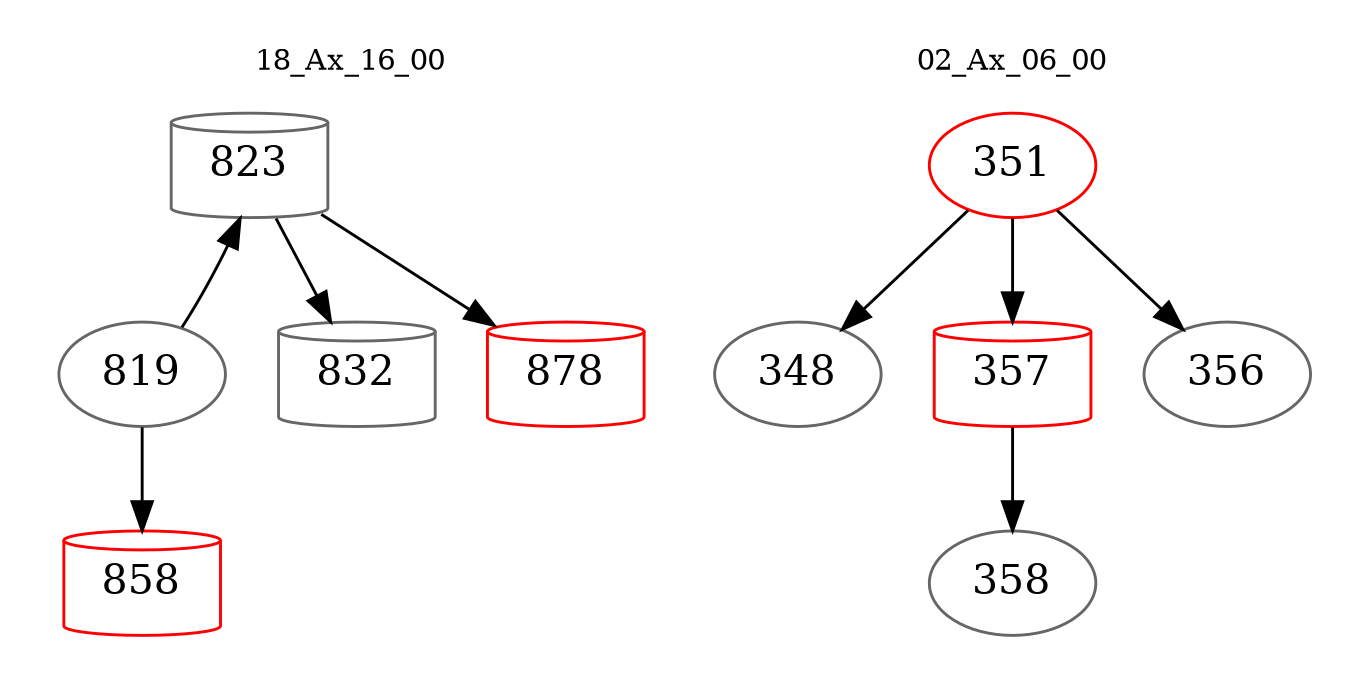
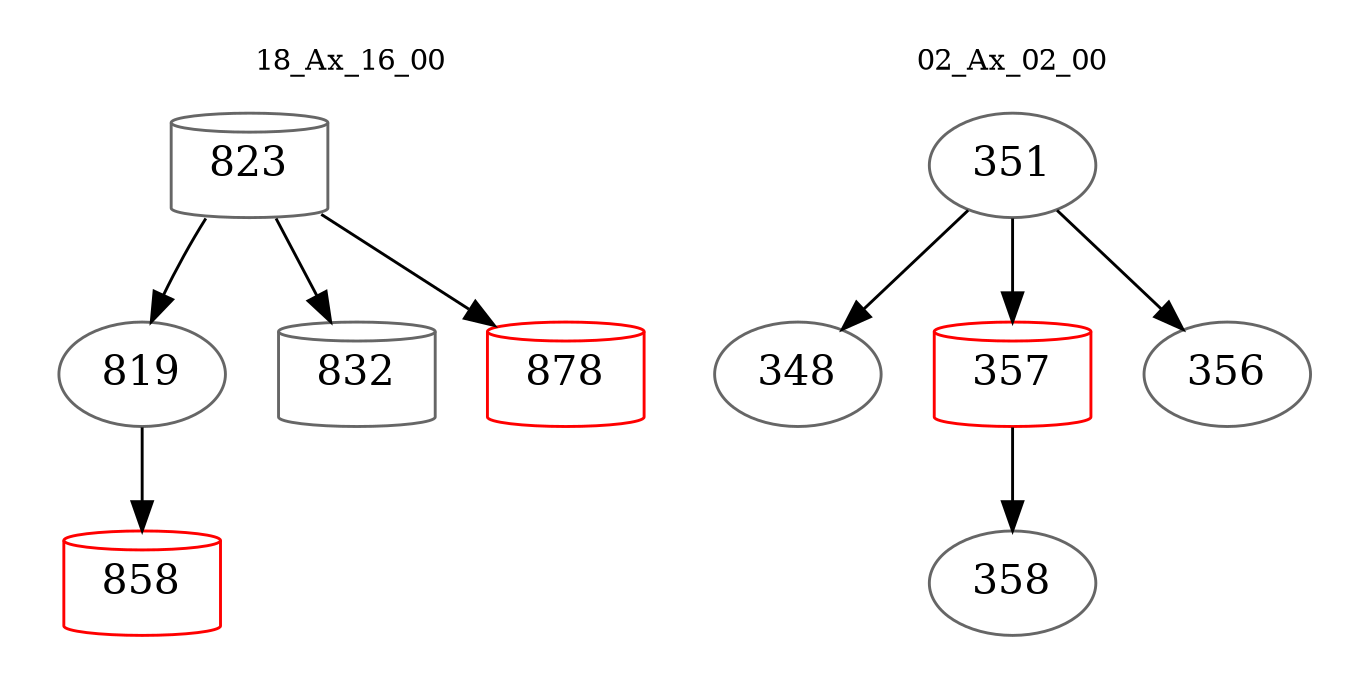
cluster "02_Ax_06_00": label "02_Ax_06_00" -> "02_Ax_02_00"
node "351": color red -> gray40
edge "819" -> "823": reversed
